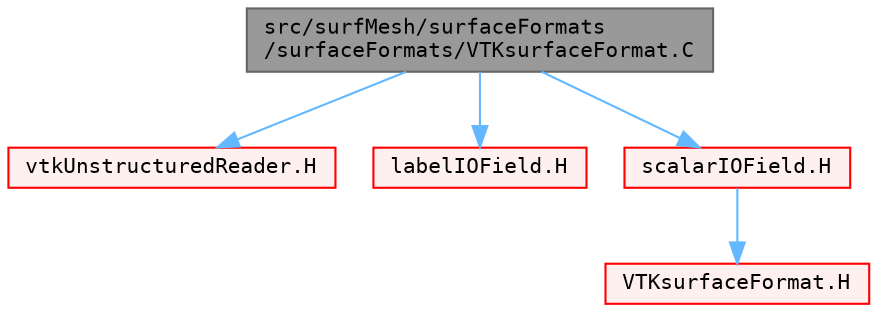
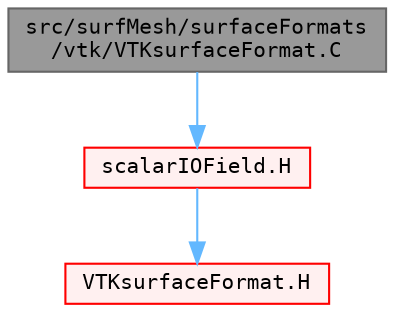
node "src/surfMesh/surfaceFormats /surfaceFormats/VTKsurfaceFormat.C": label "src/surfMesh/surfaceFormats /surfaceFormats/VTKsurfaceFormat.C" -> "src/surfMesh/surfaceFormats /vtk/VTKsurfaceFormat.C"
node "vtkUnstructuredReader.H": removed
node "labelIOField.H": removed
